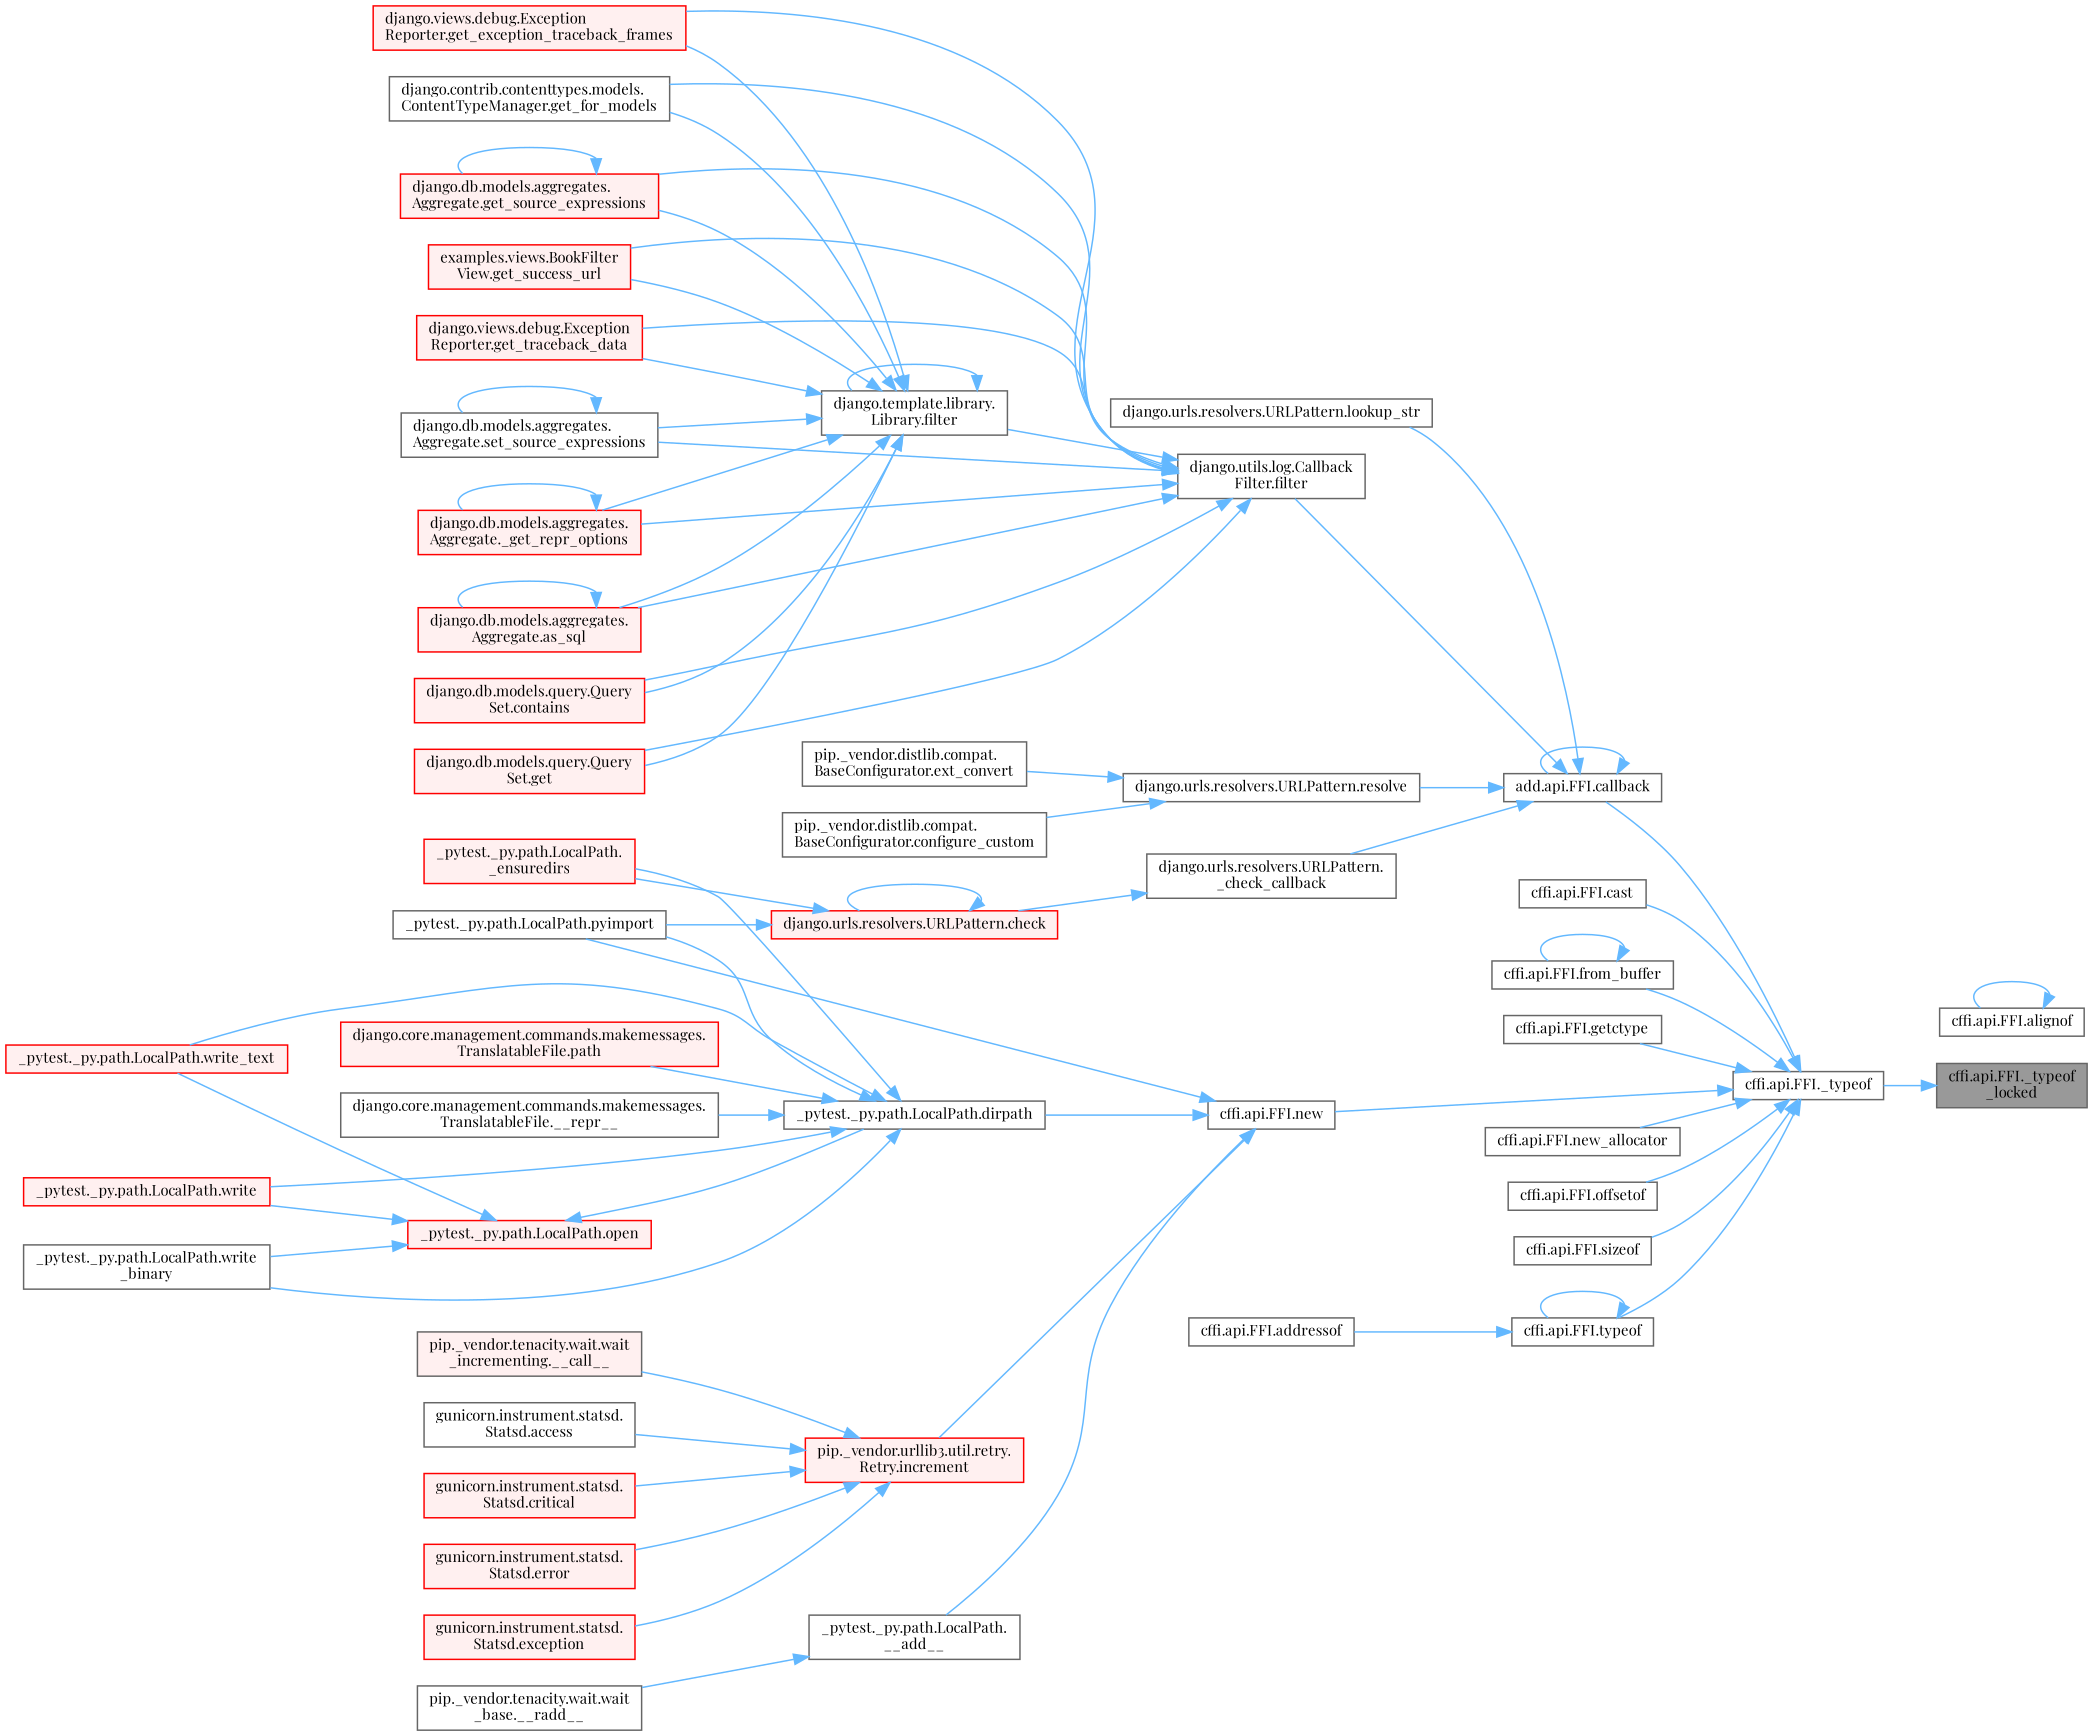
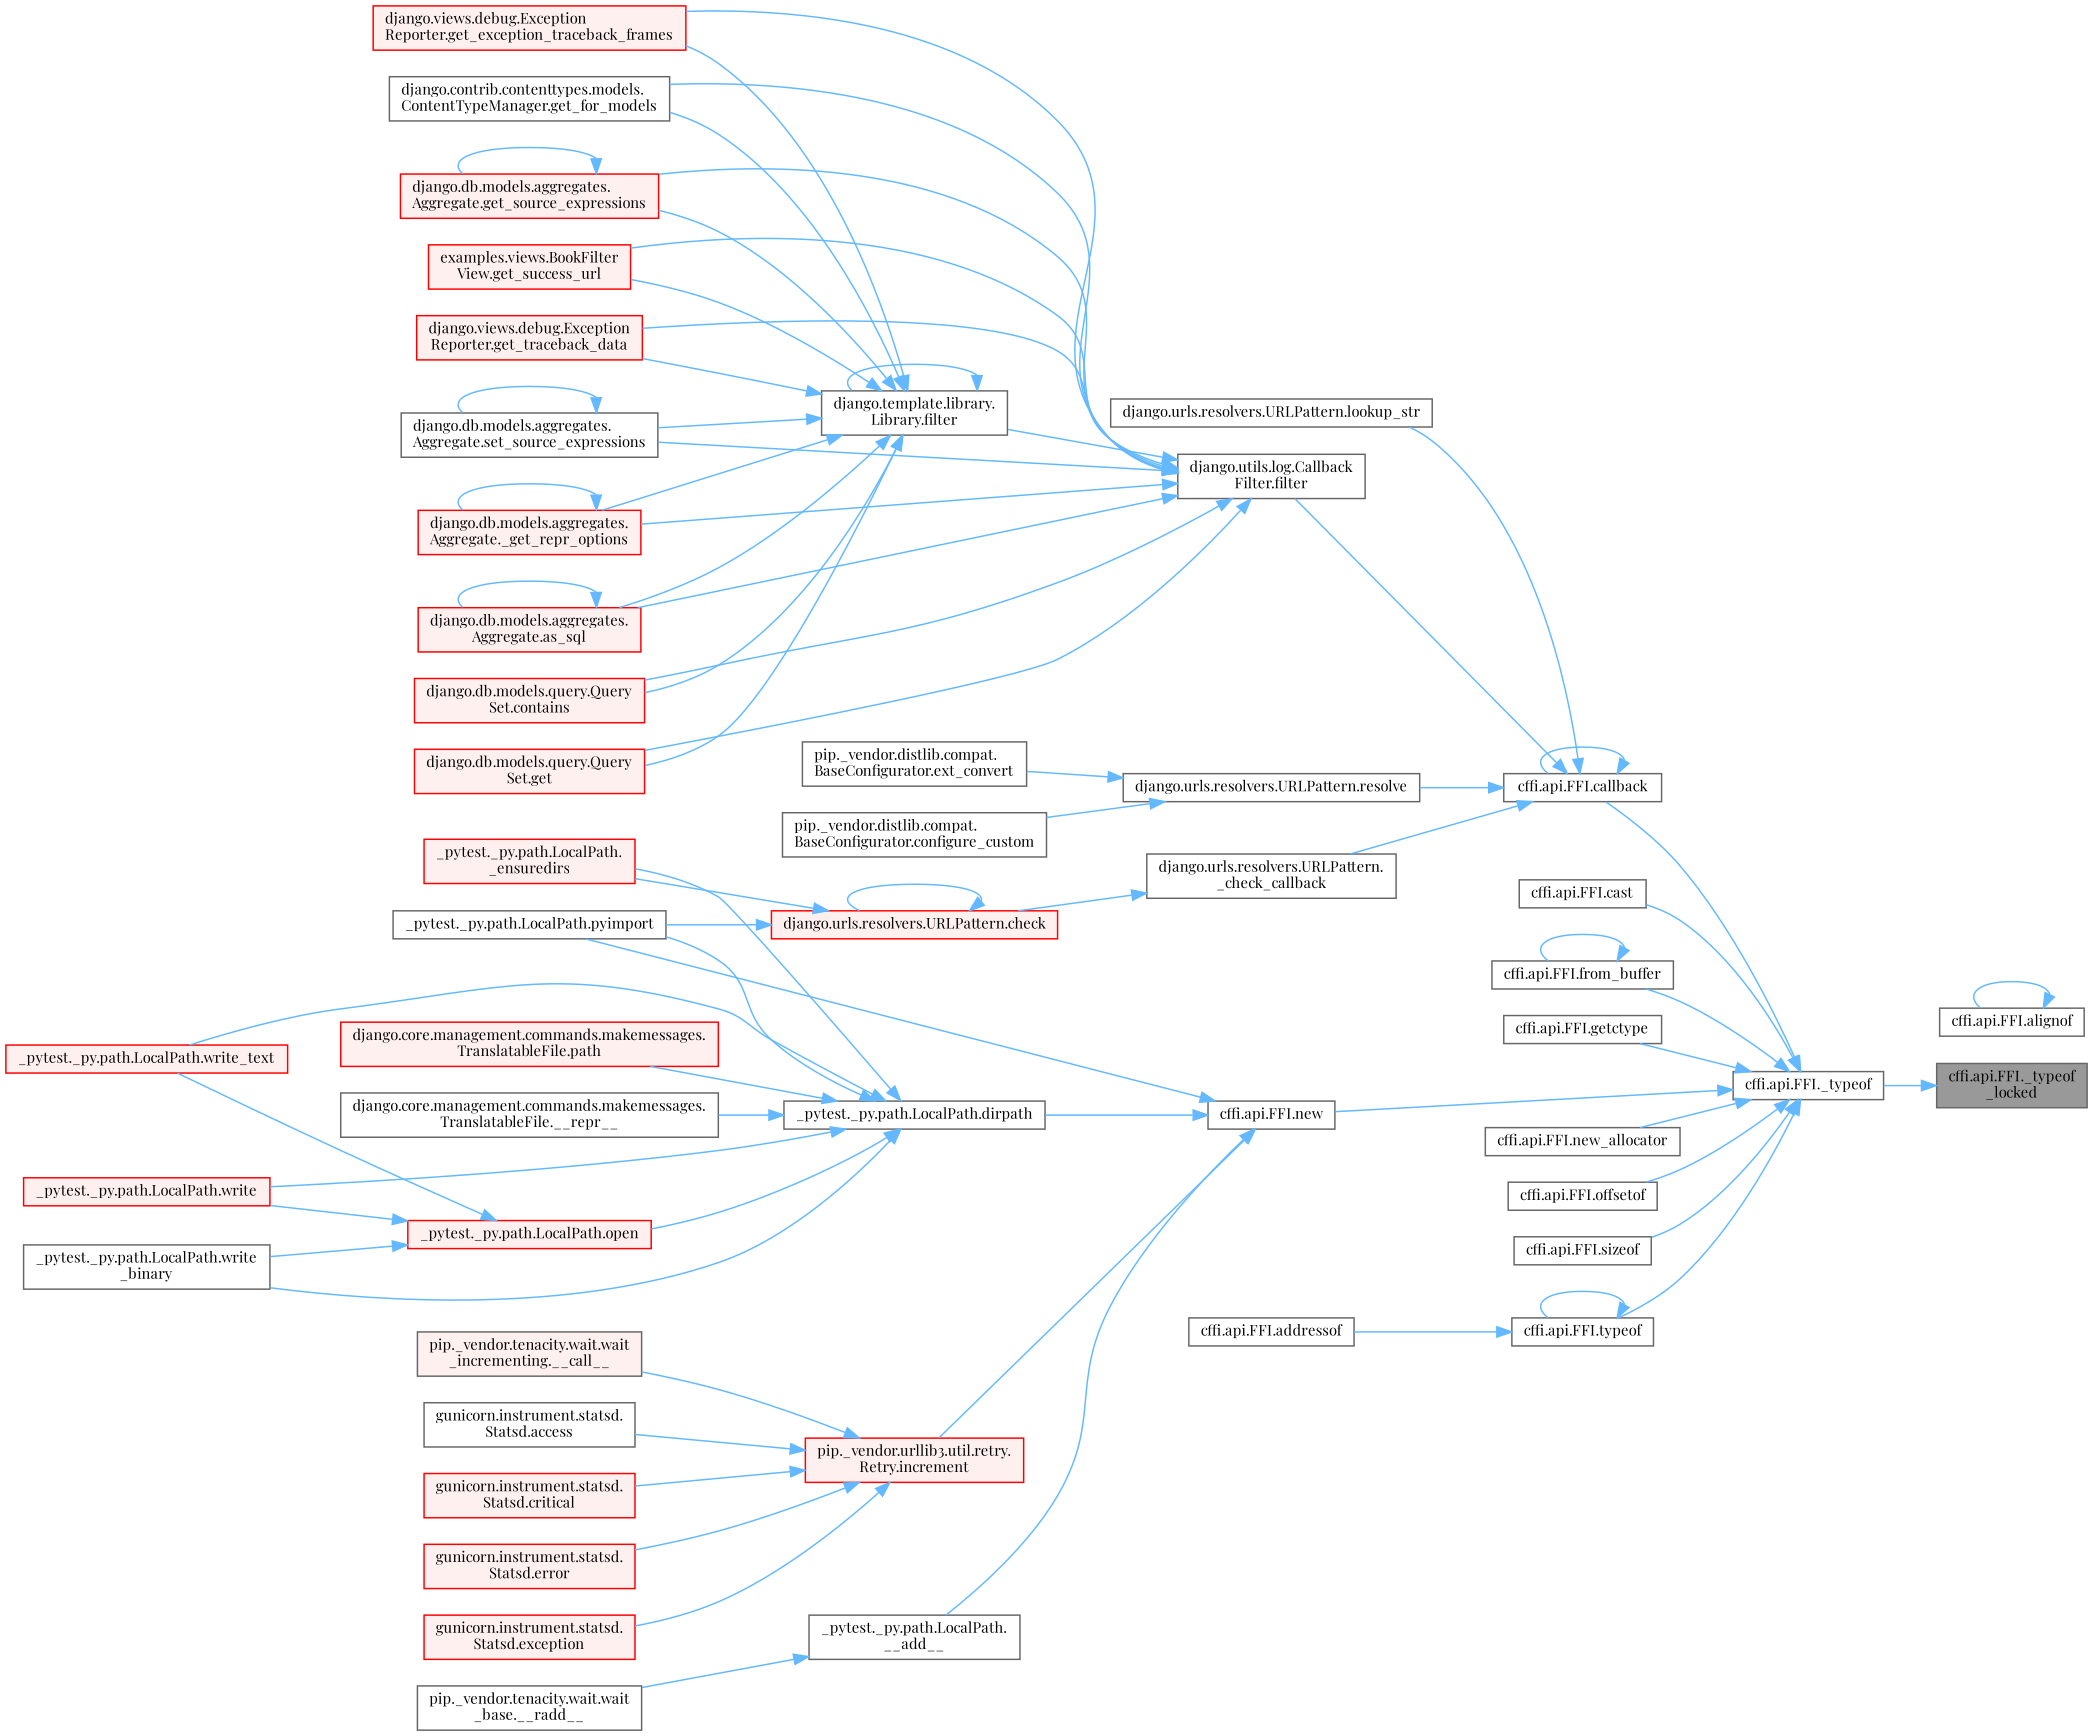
node "add.api.FFI.callback": label "add.api.FFI.callback" -> "cffi.api.FFI.callback"
edge "_pytest._py.path.LocalPath.dirpath" -> "_pytest._py.path.LocalPath.open": reversed
